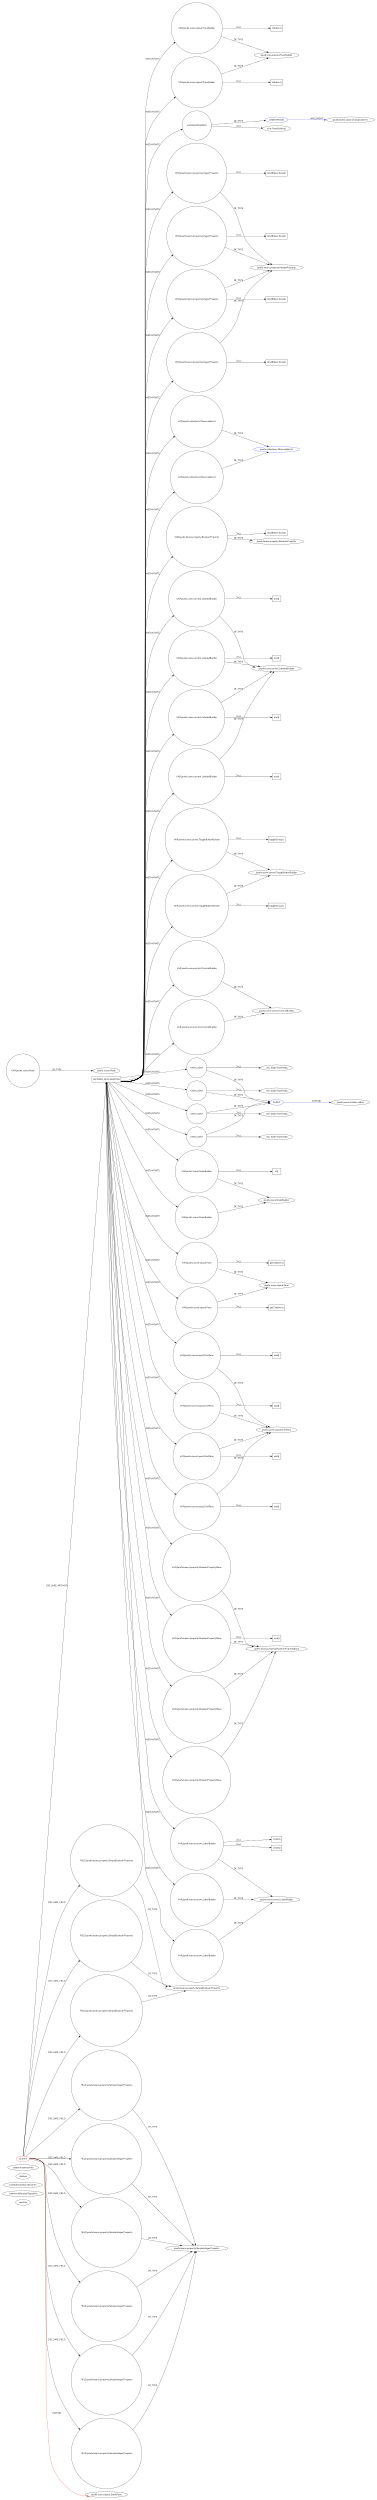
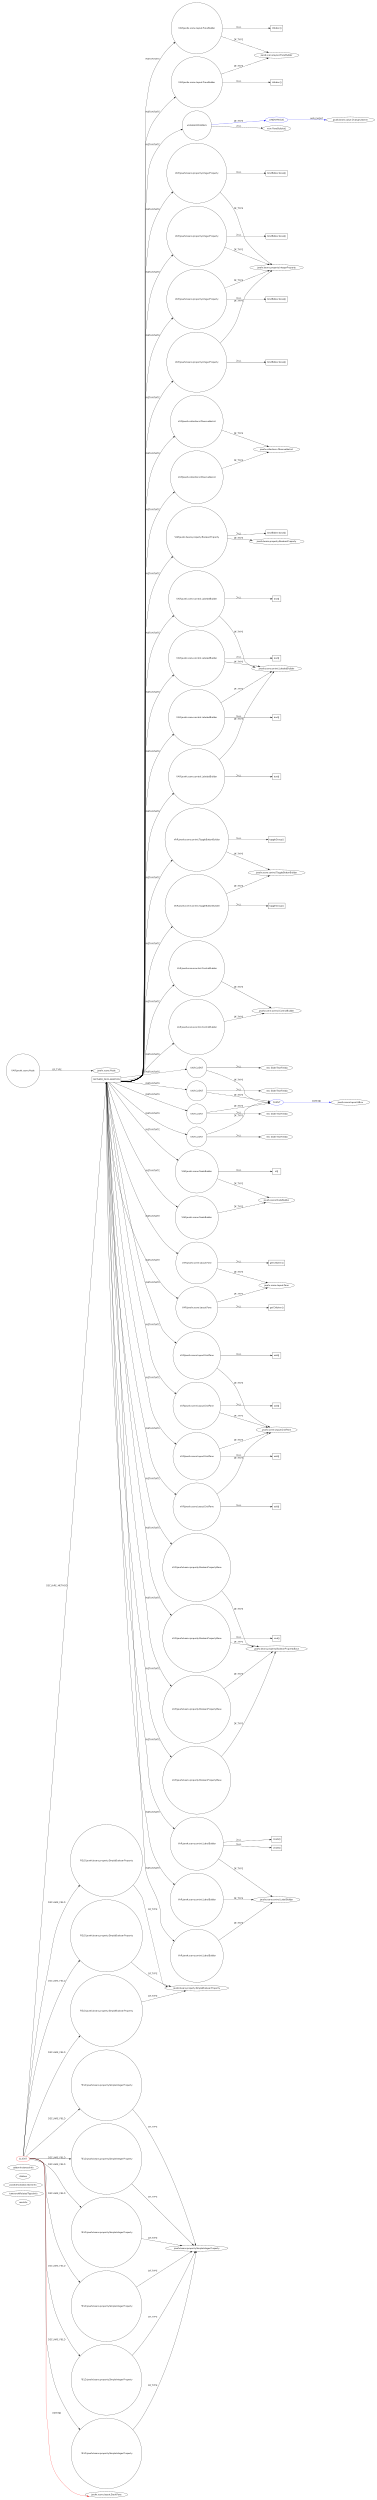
edge "VAR:ANONYMOUS" -> "ANONYMOUS": color black -> blue
node "javafx.collections.ObservableList": color blue -> black
node "javafx.scene.children.HBox": label "javafx.scene.children.HBox" -> "javafx.scene.layout.HBox"
